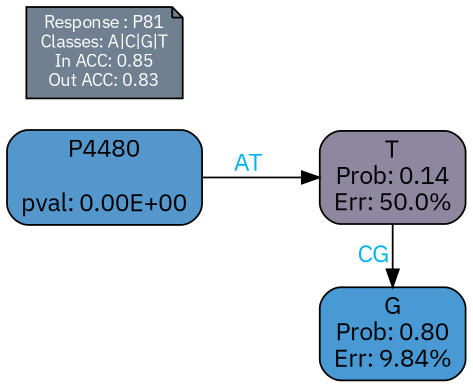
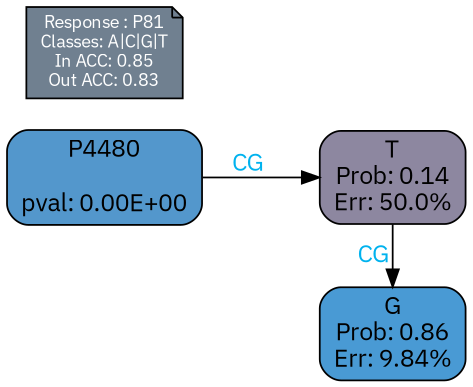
edge "P4480 pval: 0.00E+00" -> "T Prob: 0.14 Err: 50.0%": label "AT" -> "CG"
node "G Prob: 0.80 Err: 9.84%": label "G Prob: 0.80 Err: 9.84%" -> "G Prob: 0.86 Err: 9.84%"
